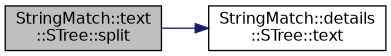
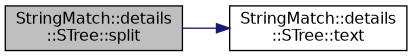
node "StringMatch::text ::STree::split": label "StringMatch::text ::STree::split" -> "StringMatch::details ::STree::split"
